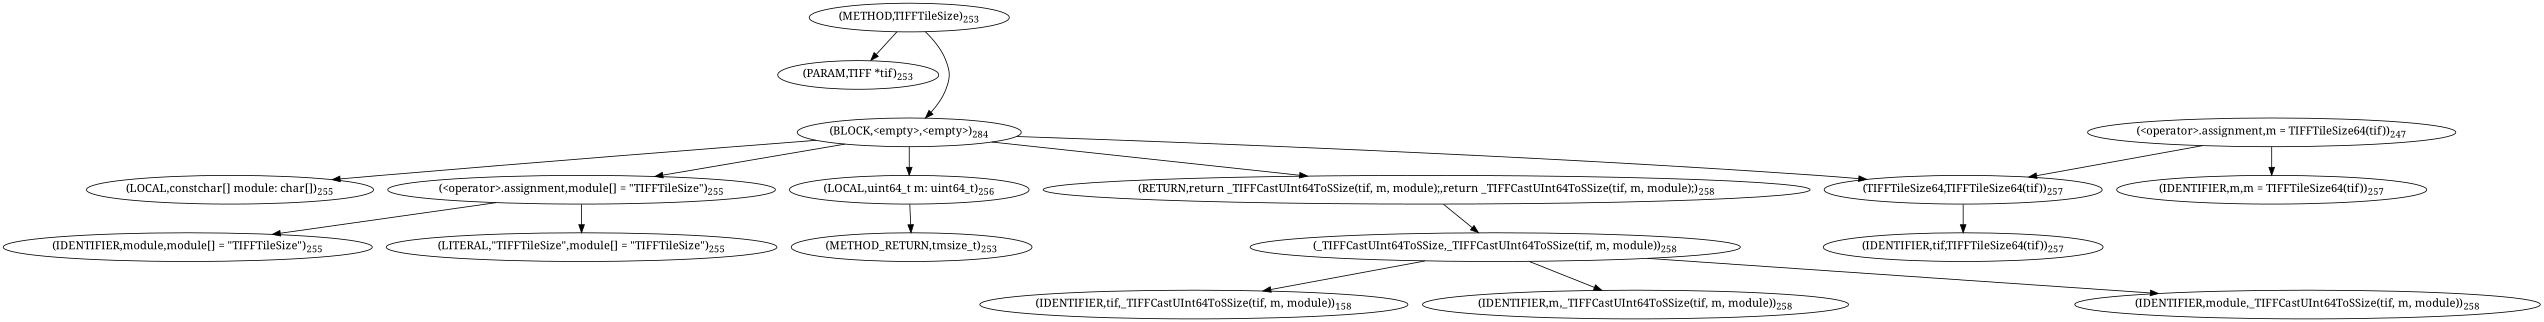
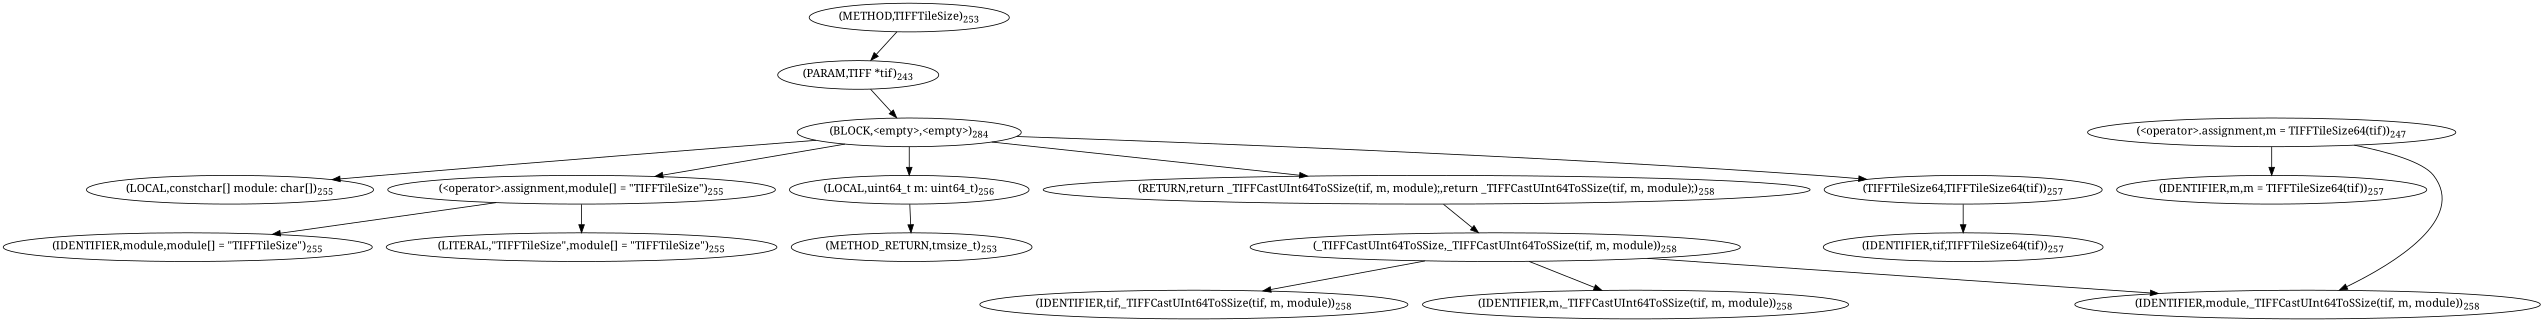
edge "(METHOD,TIFFTileSize)" -> "(BLOCK,<empty>,<empty>)": now "(PARAM,TIFF *tif)" -> "(BLOCK,<empty>,<empty>)"
node "(PARAM,TIFF *tif)": text "253" -> "243"
edge "(<operator>.assignment,m = TIFFTileSize64(tif))" -> "(TIFFTileSize64,TIFFTileSize64(tif))": now "(<operator>.assignment,m = TIFFTileSize64(tif))" -> "(IDENTIFIER,module,_TIFFCastUInt64ToSSize(tif, m, module))"
node "(IDENTIFIER,tif,_TIFFCastUInt64ToSSize(tif, m, module))": text "158" -> "258"
